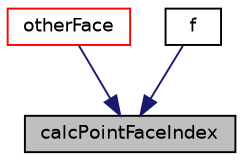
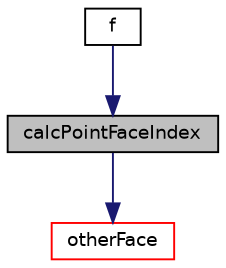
edge "otherFace" -> "calcPointFaceIndex": reversed
